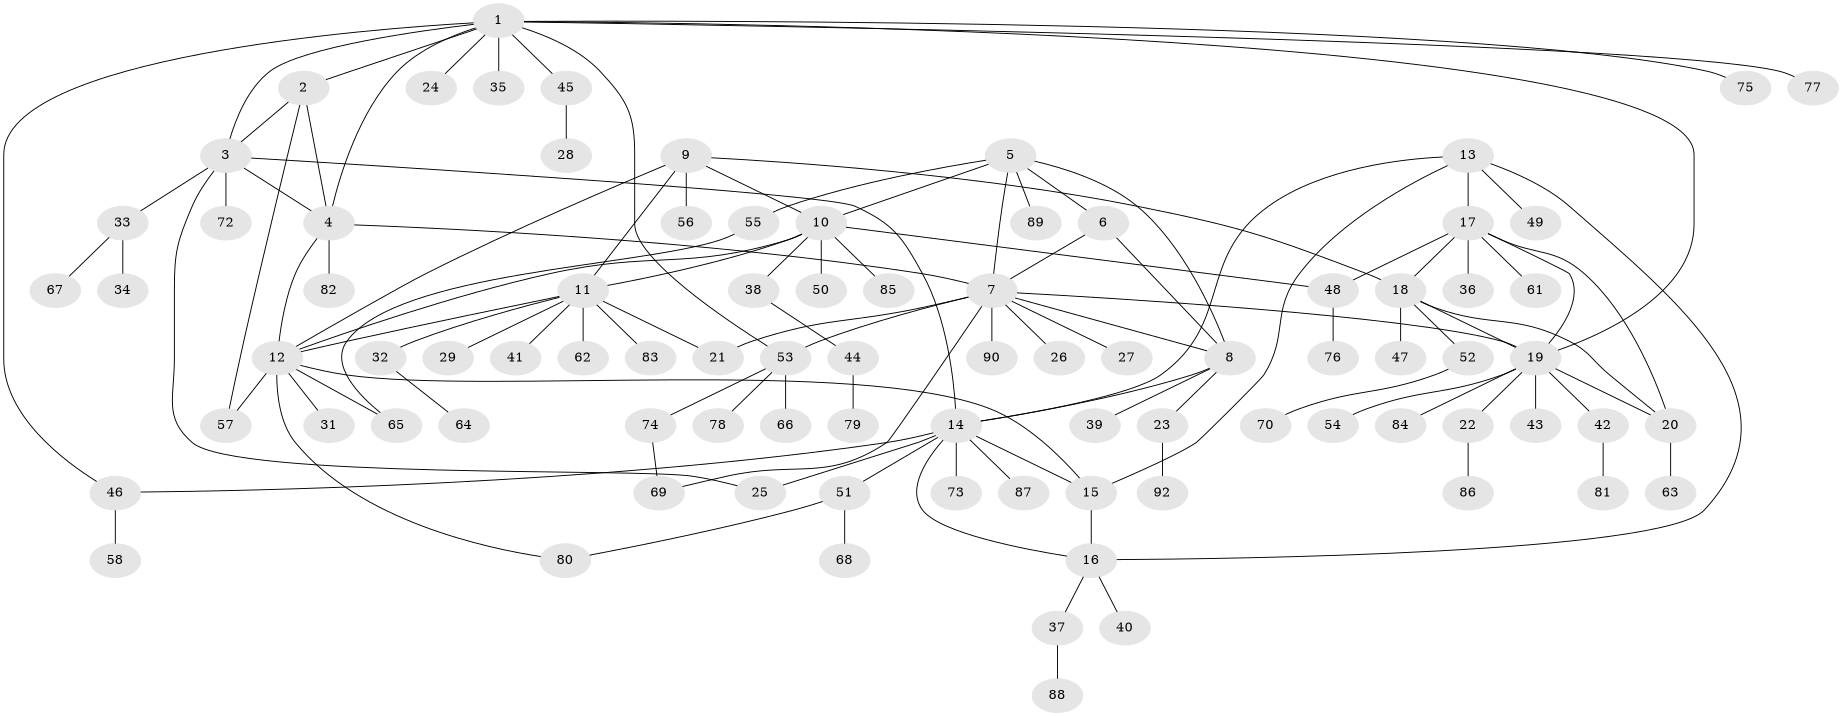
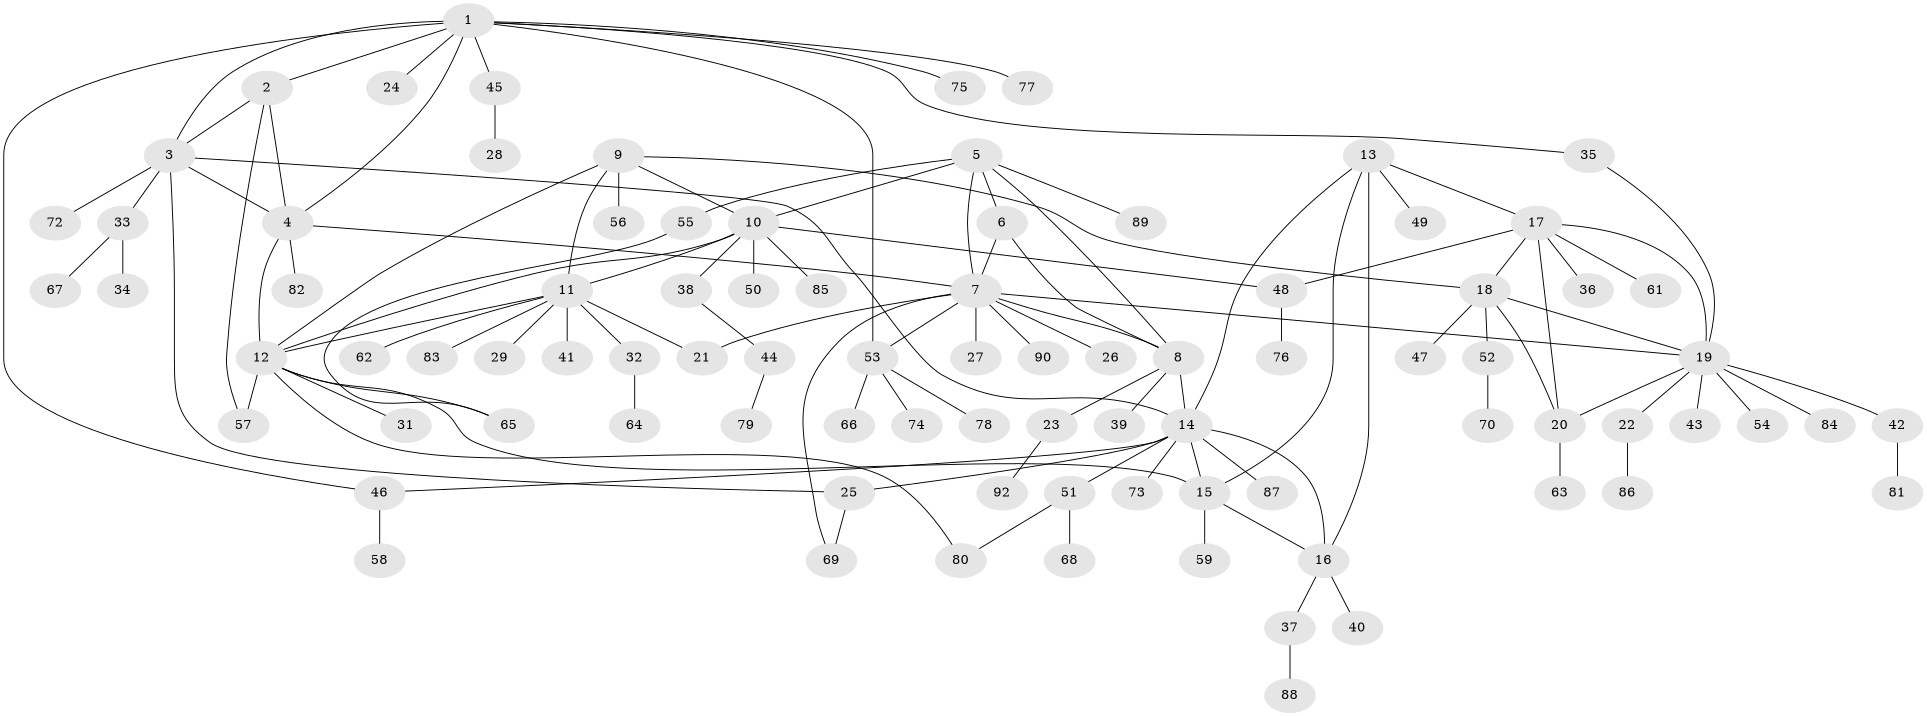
edge "1" -- "19": now "35" -- "19"
edge "74" -- "69": now "25" -- "69"
node "59": added
